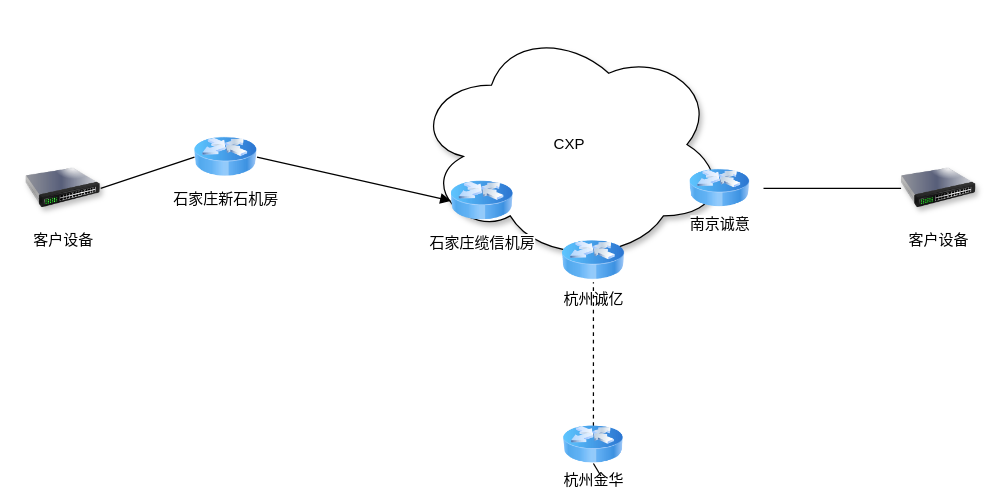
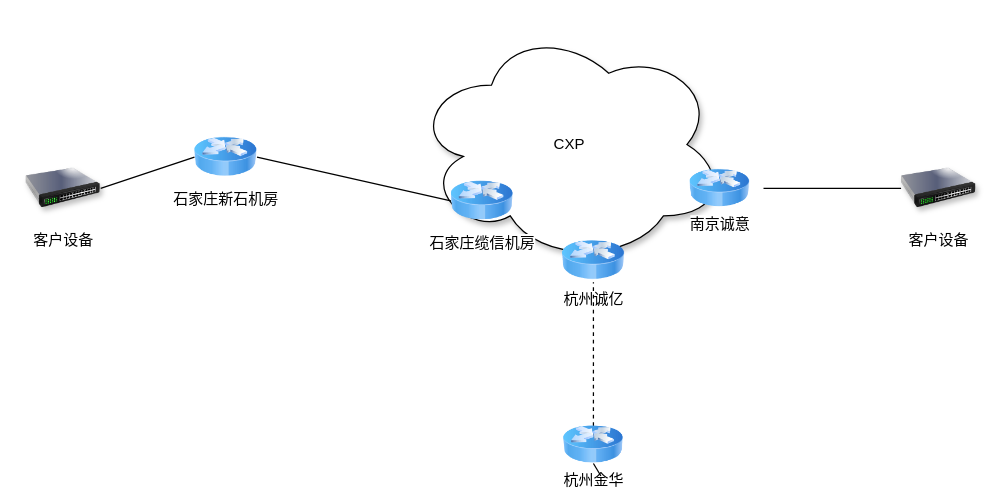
edge "石家庄新石机房" -> "石家庄缆信机房": arrowhead block -> none
